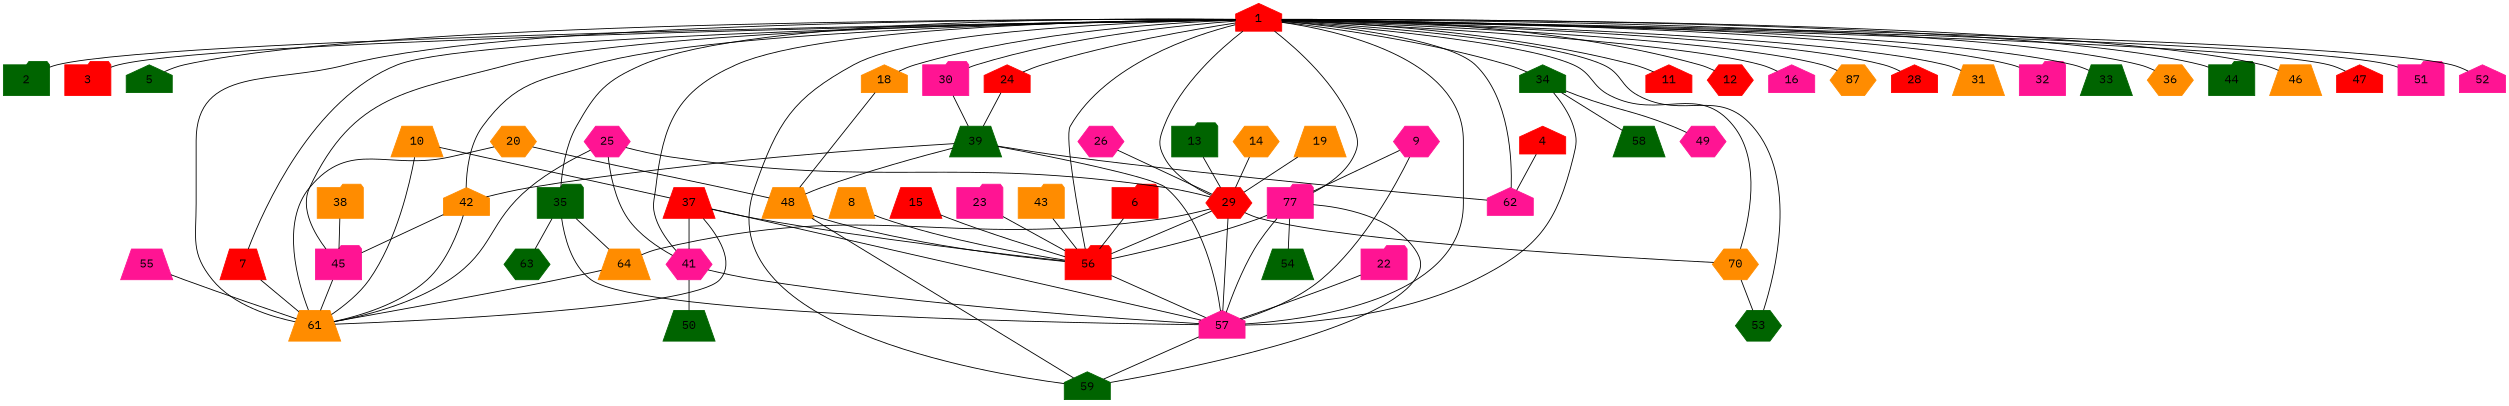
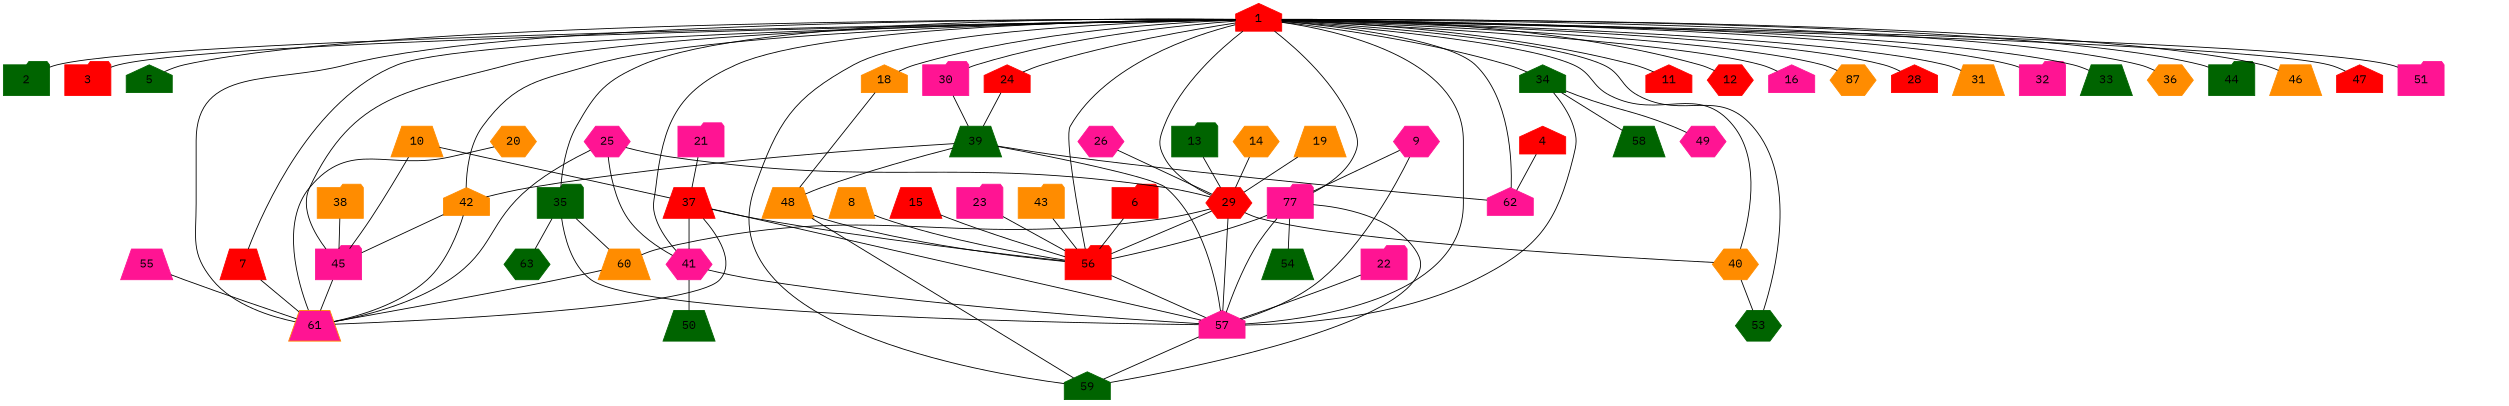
node "52": removed
node "21": added
edge "20" -- "48": removed
edge "10" -- "61": now "10" -- "45"
node "64": label "64" -> "60"
node "70": label "70" -> "40"
node "61": fillcolor darkorange -> deeppink
